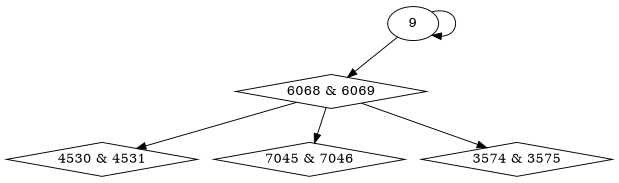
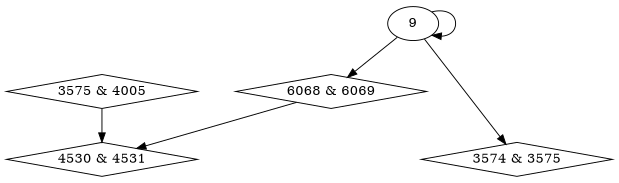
node "3575 & 4005": added
edge "6068 & 6069" -> "3574 & 3575": now "9" -> "3574 & 3575"
node "7045 & 7046": removed
